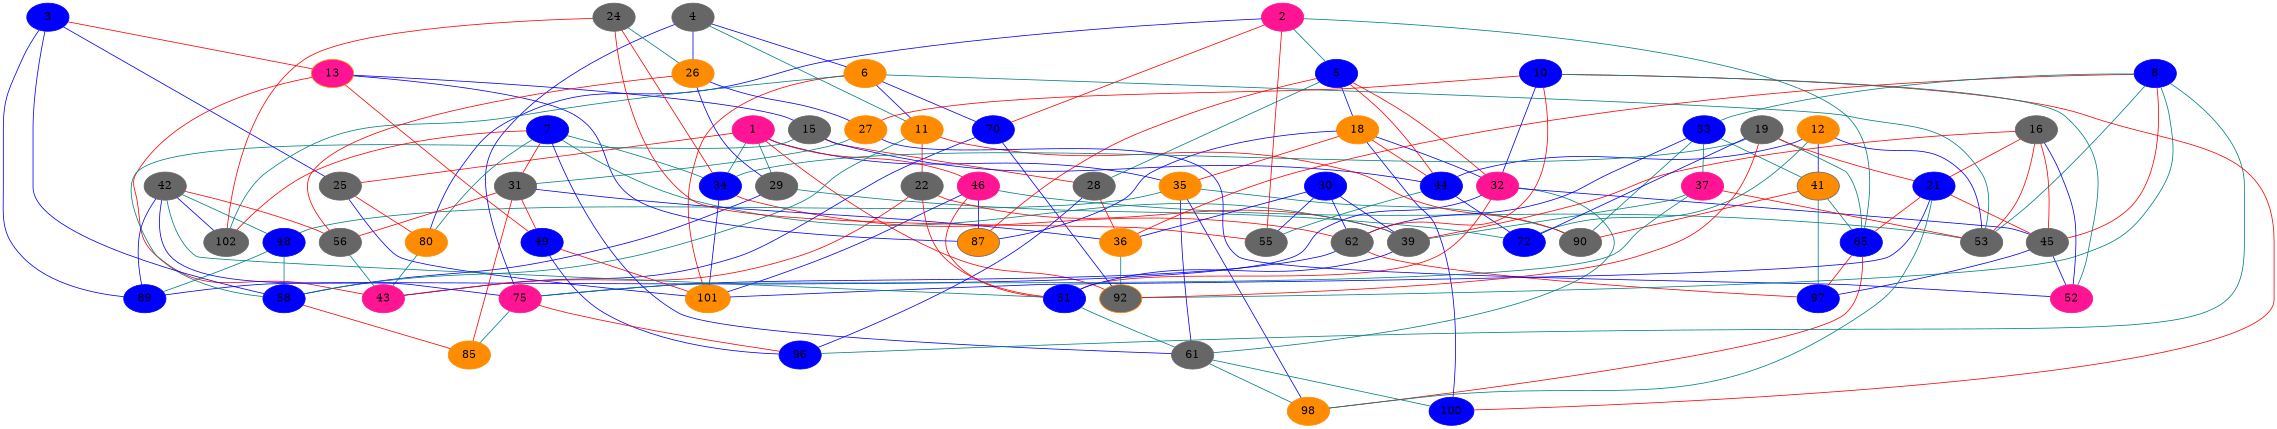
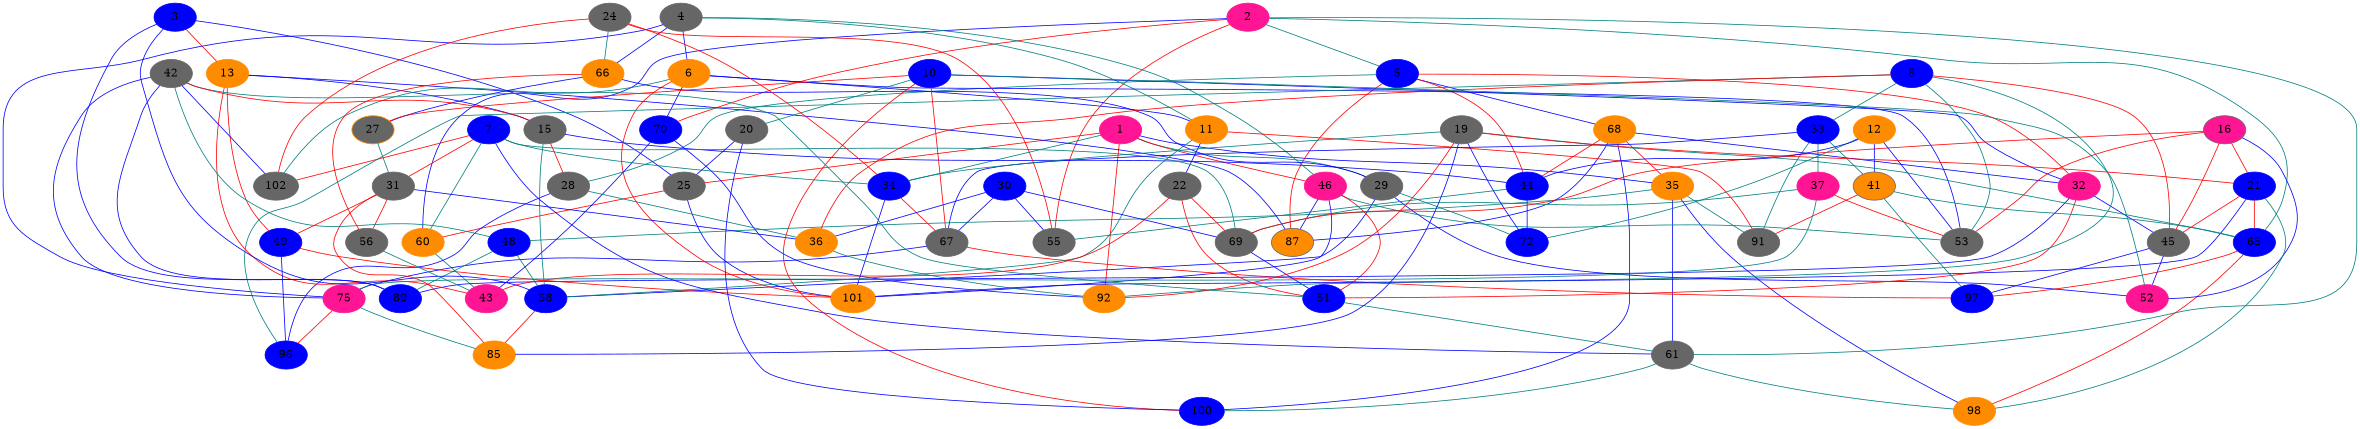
edge "4" -- "46": added
node "13": fillcolor deeppink -> darkorange
node "26": label "26" -> "66"
edge "6" -- "53": color teal -> blue
node "20": added
node "27": fillcolor darkorange -> gray40
node "18": label "18" -> "68"
node "16": fillcolor gray40 -> deeppink
edge "11" -- "22": color red -> blue
edge "42" -- "56": now "42" -- "15"
edge "28" -- "36": color red -> teal
node "80": label "80" -> "60"
node "62": label "62" -> "67"
node "39": label "39" -> "69"
node "90": label "90" -> "91"
edge "27" -- "52": now "29" -- "52"
node "92": fillcolor gray40 -> darkorange
edge "32" -- "61": now "2" -- "61"
edge "19" -- "85": added
